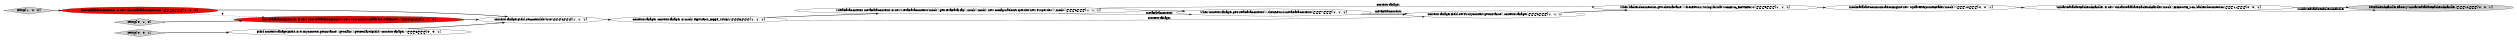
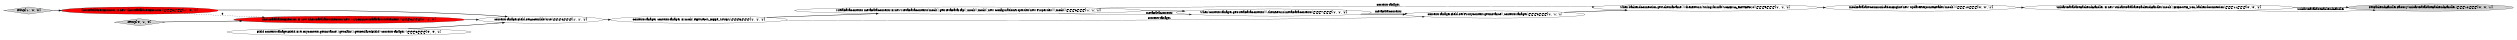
node "setUp['0', '0', '1']": removed
